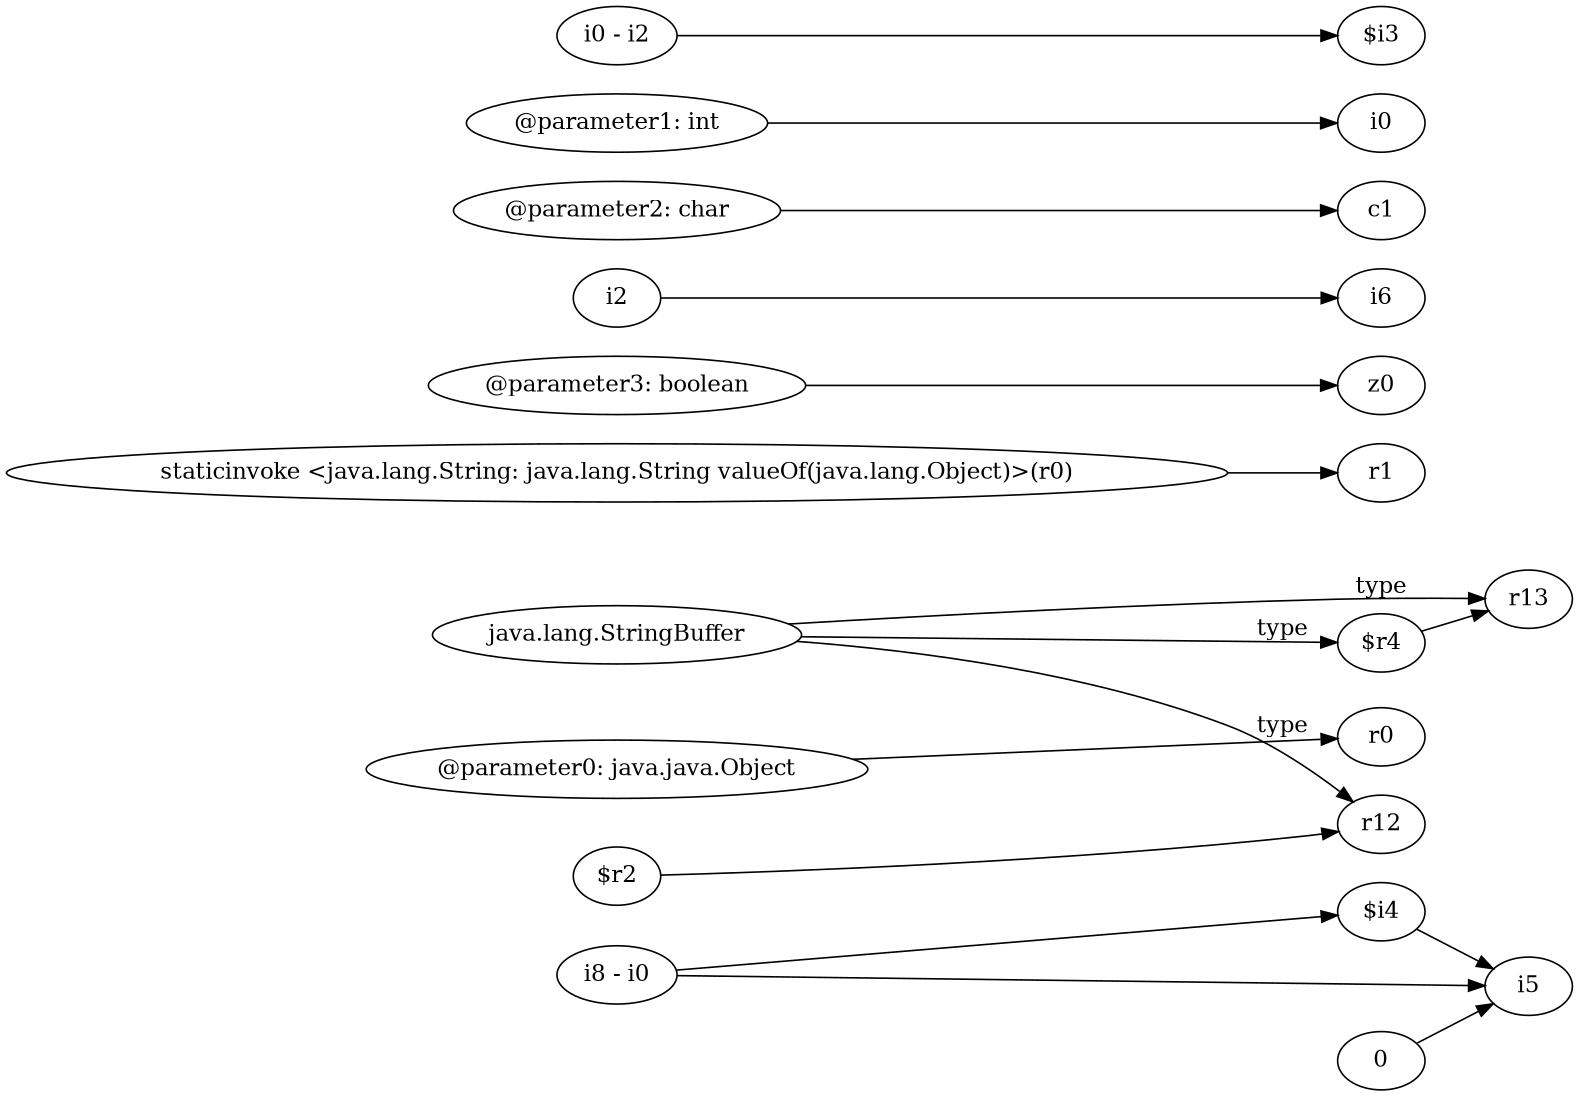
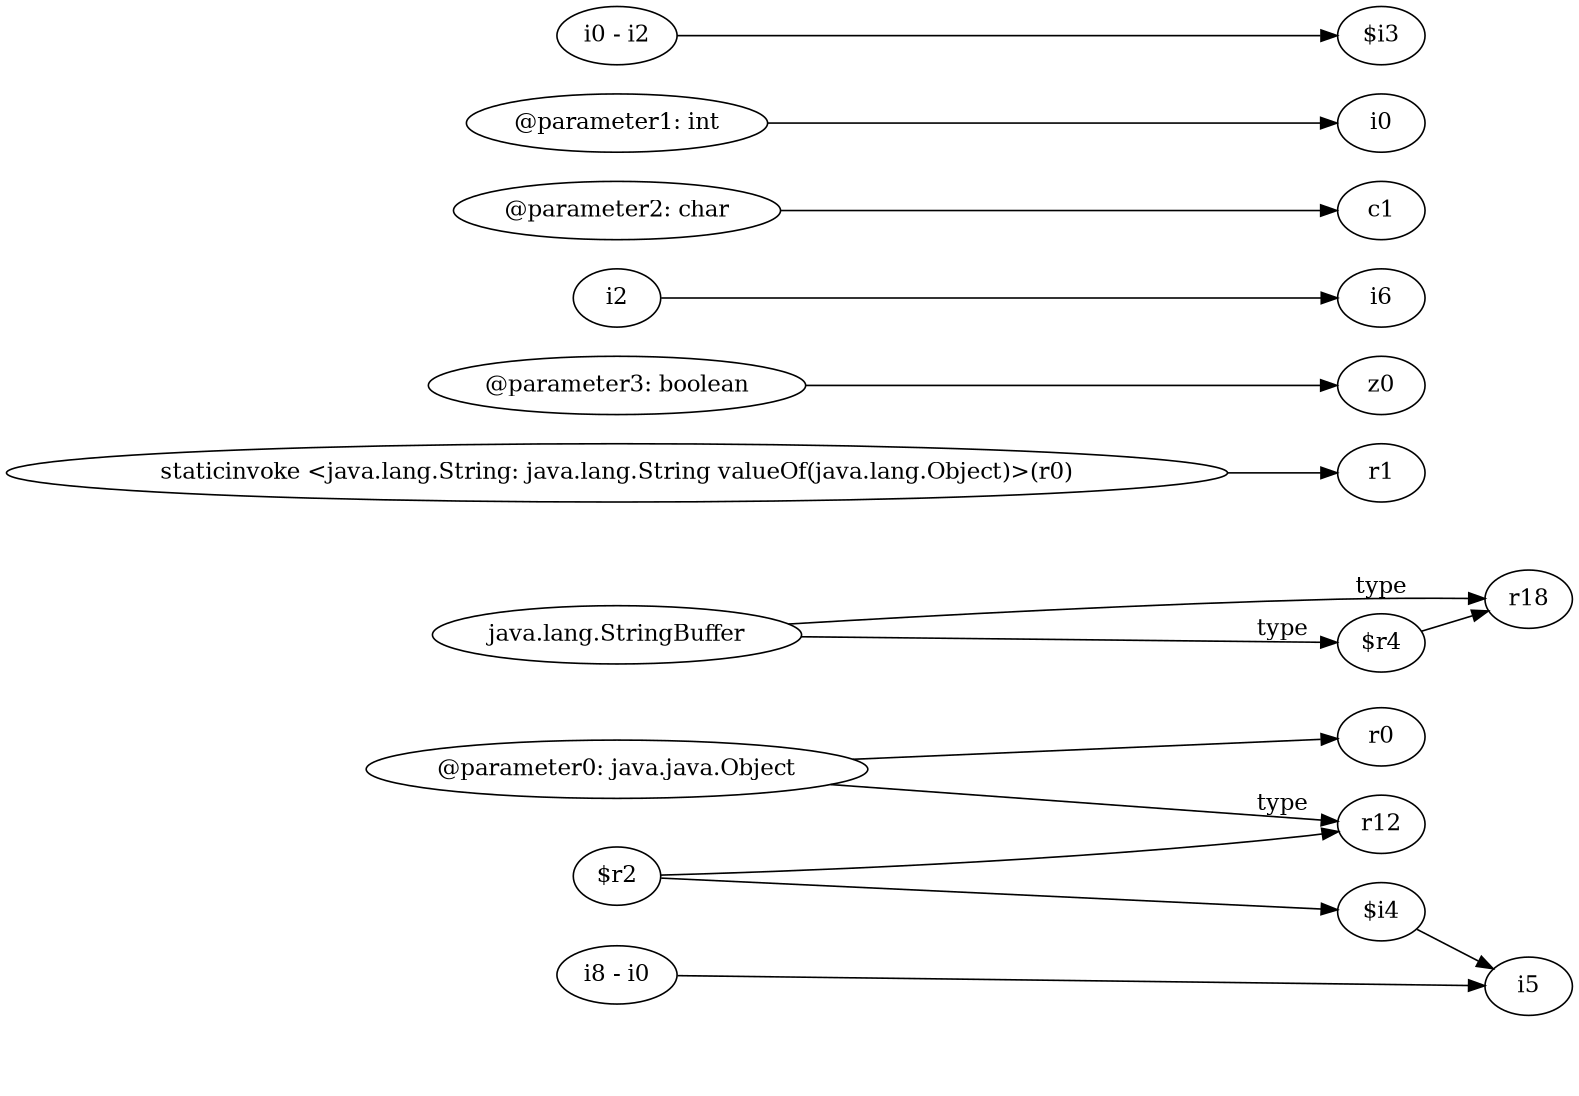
node "r13": label "r13" -> "r18"
edge "java.lang.StringBuffer" -> "r12": now "@parameter0: java.java.Object" -> "r12"
edge "i8 - i0" -> "$i4": now "$r2" -> "$i4"
node "0": removed
